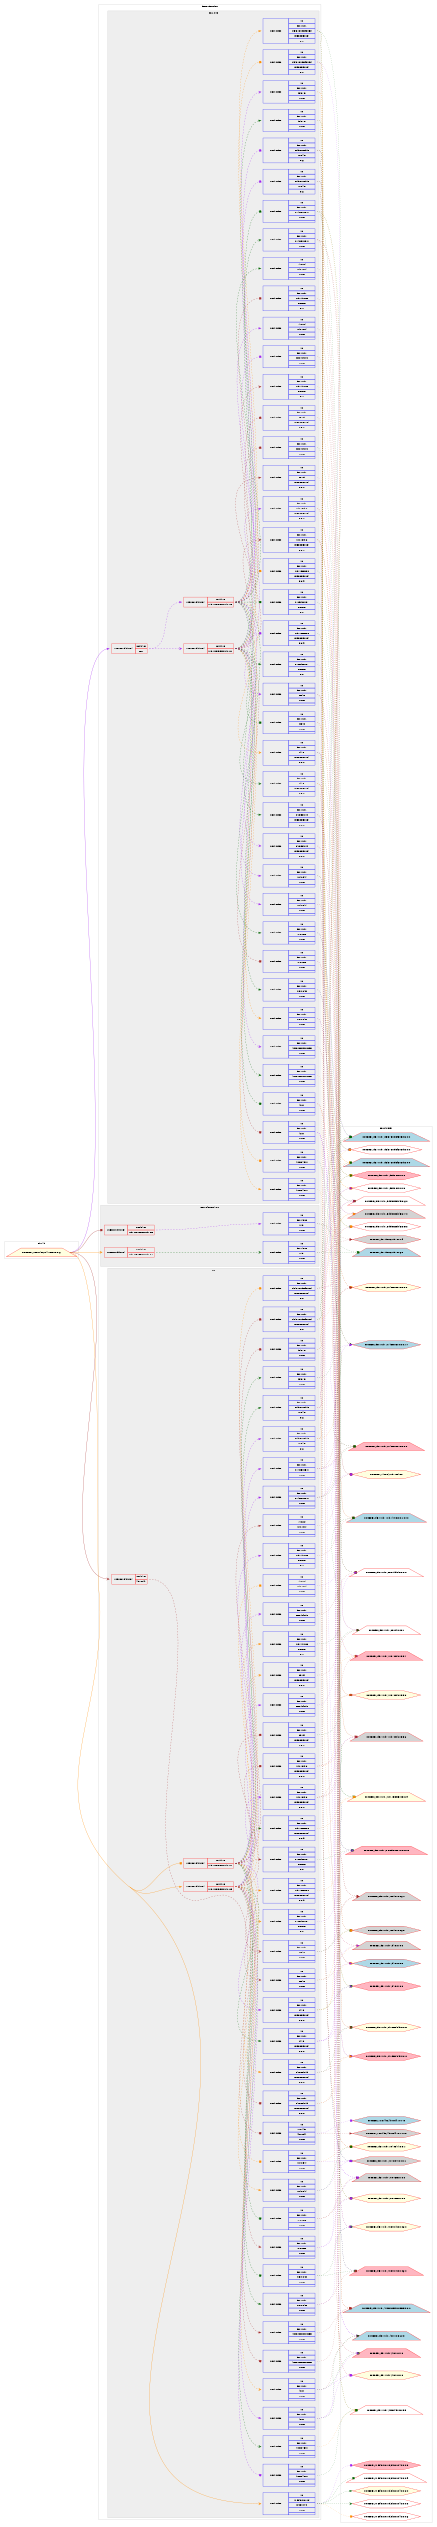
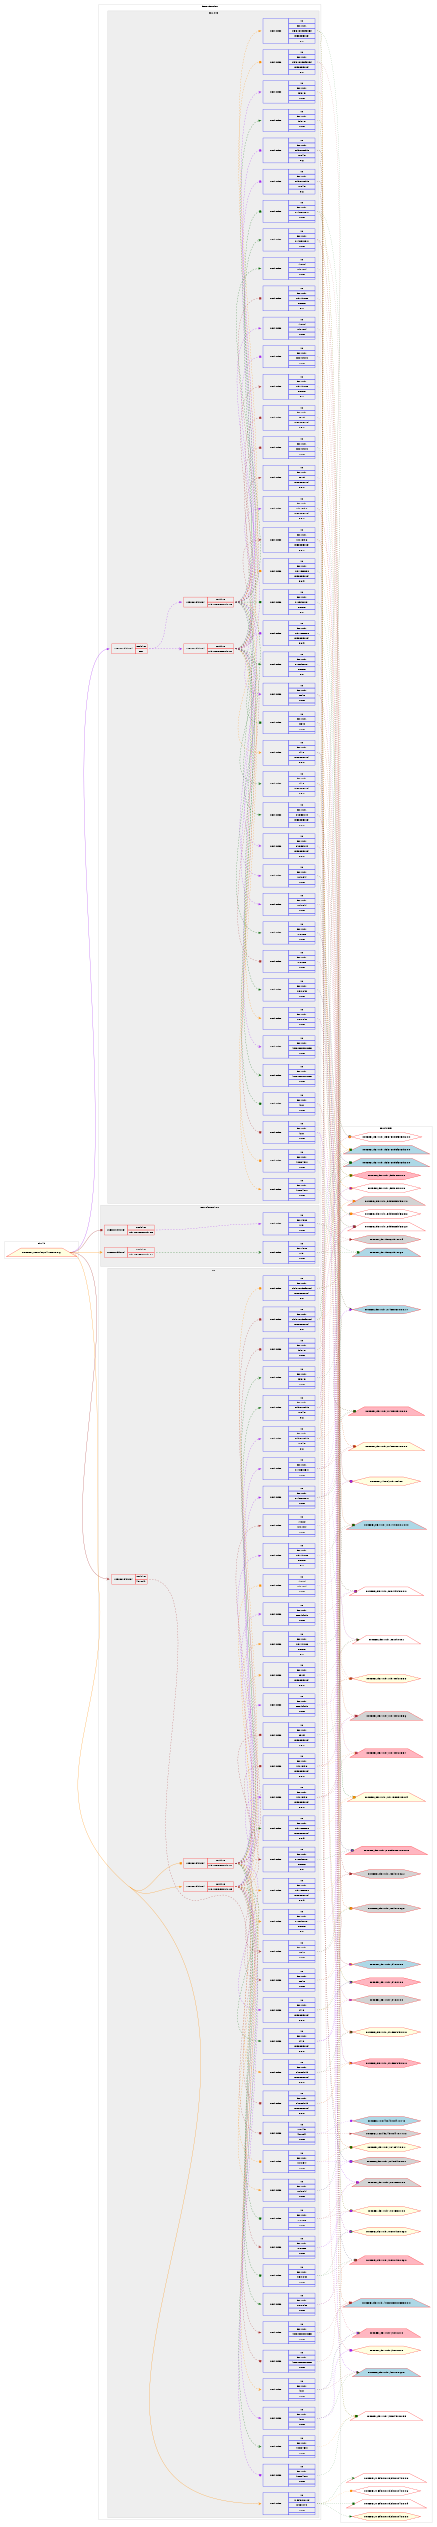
node "portage://dev-ruby/twitter-text-3.0.0": shape hexagon -> trapezium
node "portage://dev-ruby/rcairo-1.16.4": shape trapezium -> hexagon
node "portage://dev-ruby/diva-1.0.1": shape trapezium -> hexagon
node "portage://media-sound/alsa-utils-1.1.8": removed
node "portage://media-sound/alsa-utils-1.1.2": shape hexagon -> trapezium
